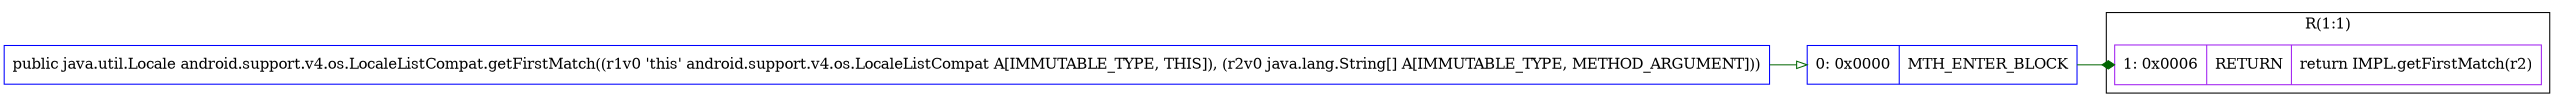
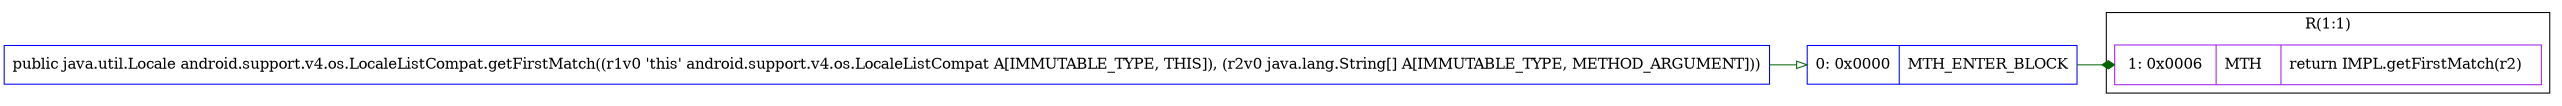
node "1: 0x0006": text "RETURN" -> "MTH"
